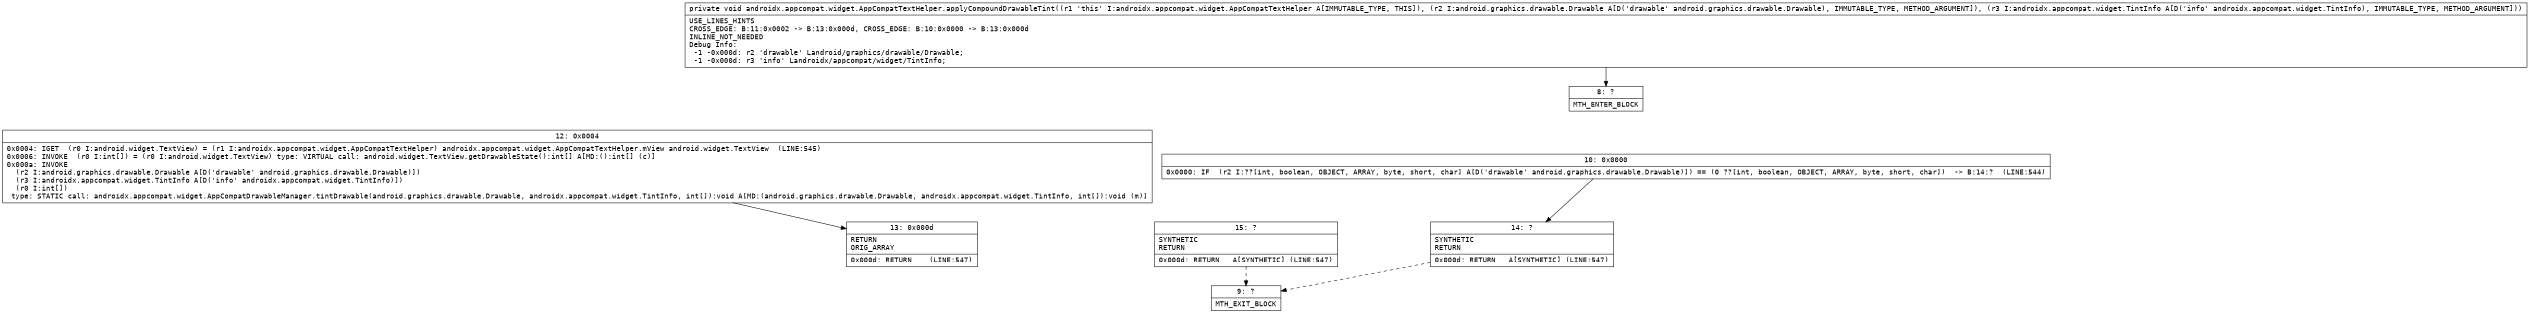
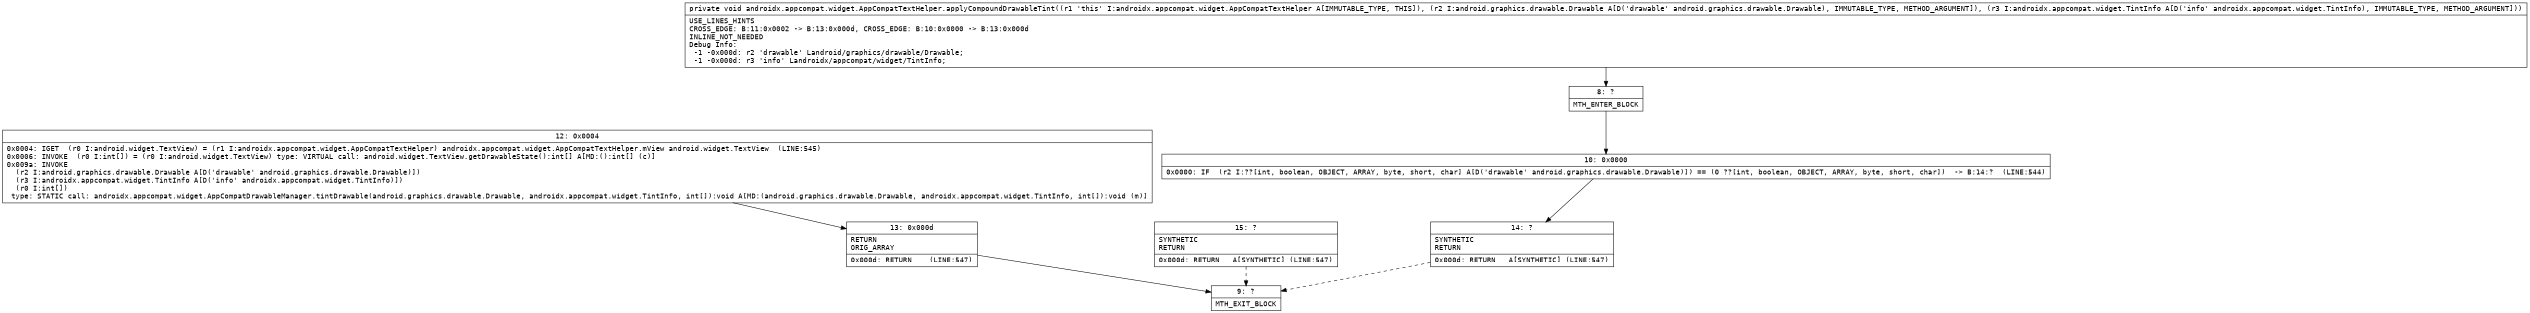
edge "8: ?" -> "10: 0x0000": added
node "12: 0x0004": text "0x000a: INVOKE" -> "0x009a: INVOKE"
edge "13: 0x000d" -> "9: ?": added
